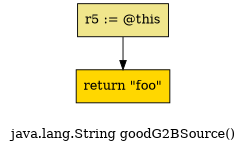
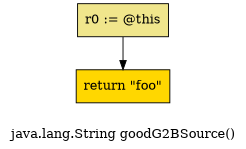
node "r5 := @this": label "r5 := @this" -> "r0 := @this"
